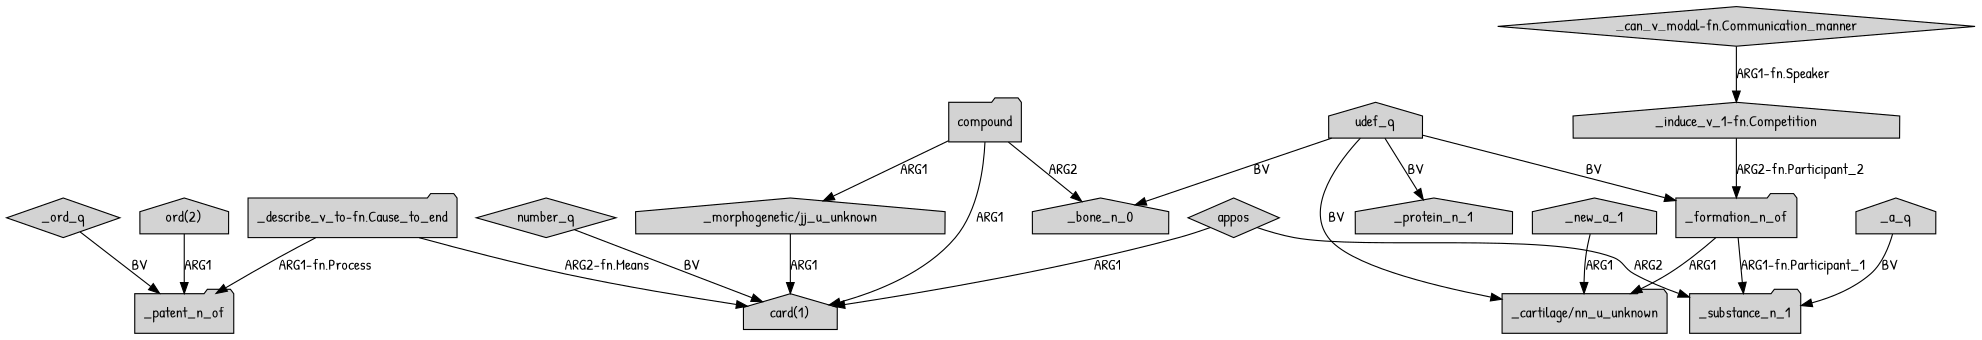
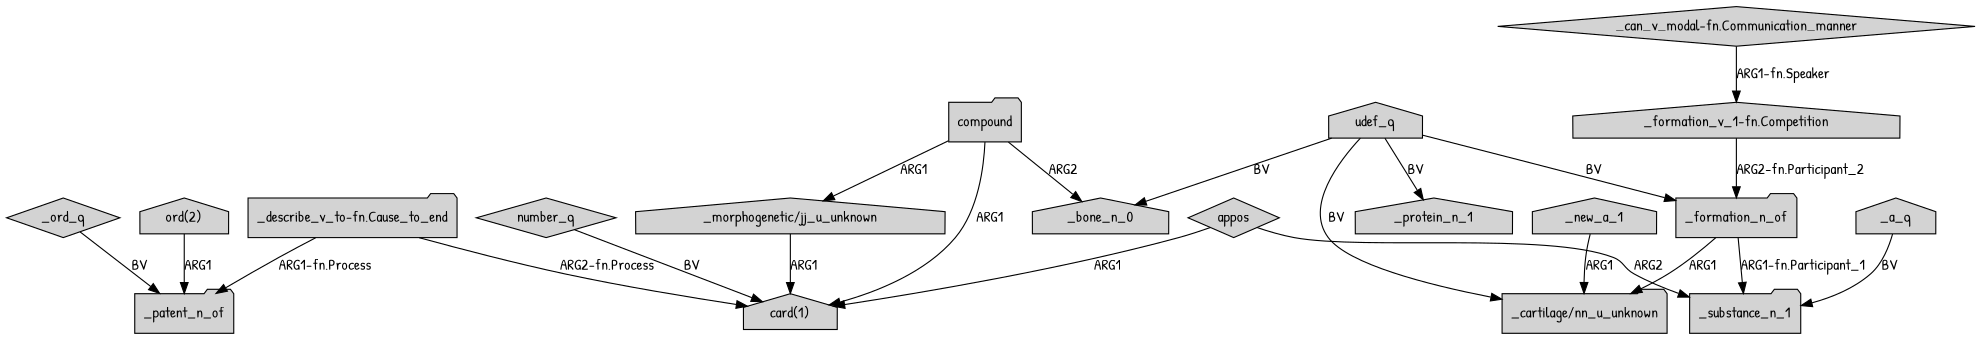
node "_induce_v_1-fn.Competition": label "_induce_v_1-fn.Competition" -> "_formation_v_1-fn.Competition"
edge "_describe_v_to-fn.Cause_to_end" -> "card(1)": label "ARG2-fn.Means" -> "ARG2-fn.Process"
